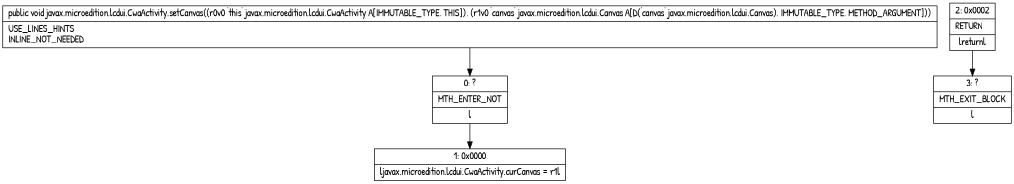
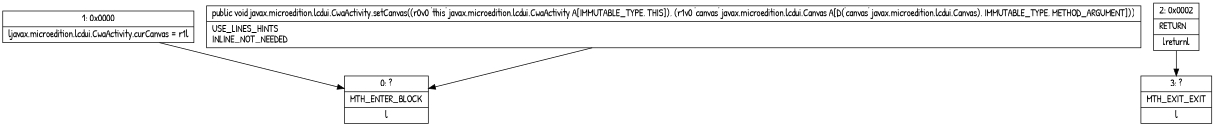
node "0: ?": text "MTH_ENTER_NOT" -> "MTH_ENTER_BLOCK"
node "3: ?": text "MTH_EXIT_BLOCK" -> "MTH_EXIT_EXIT"
edge "0: ?" -> "1: 0x0000": reversed
